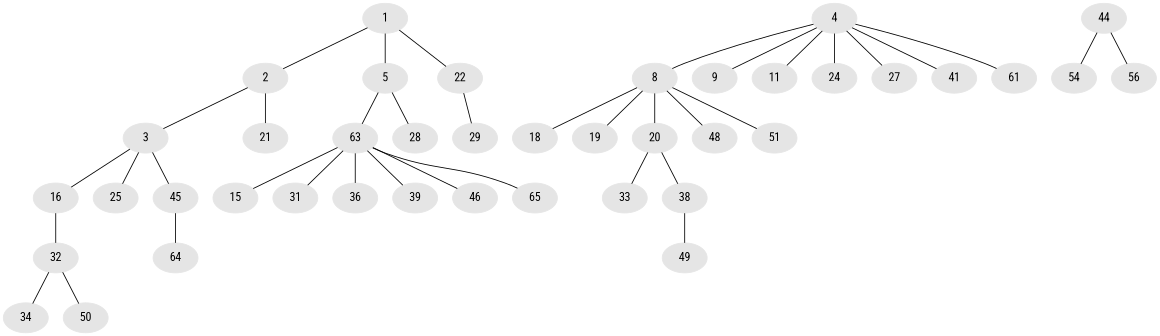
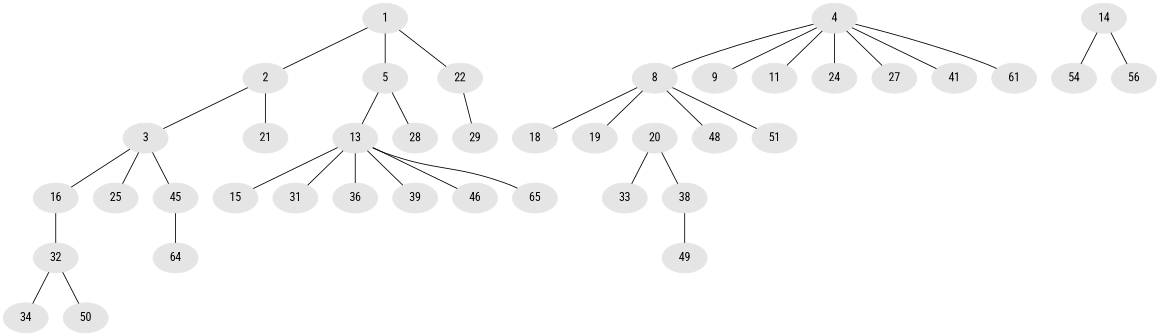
node "44": label "44" -> "14"
edge "8" -- "20": removed
node "63": label "63" -> "13"
